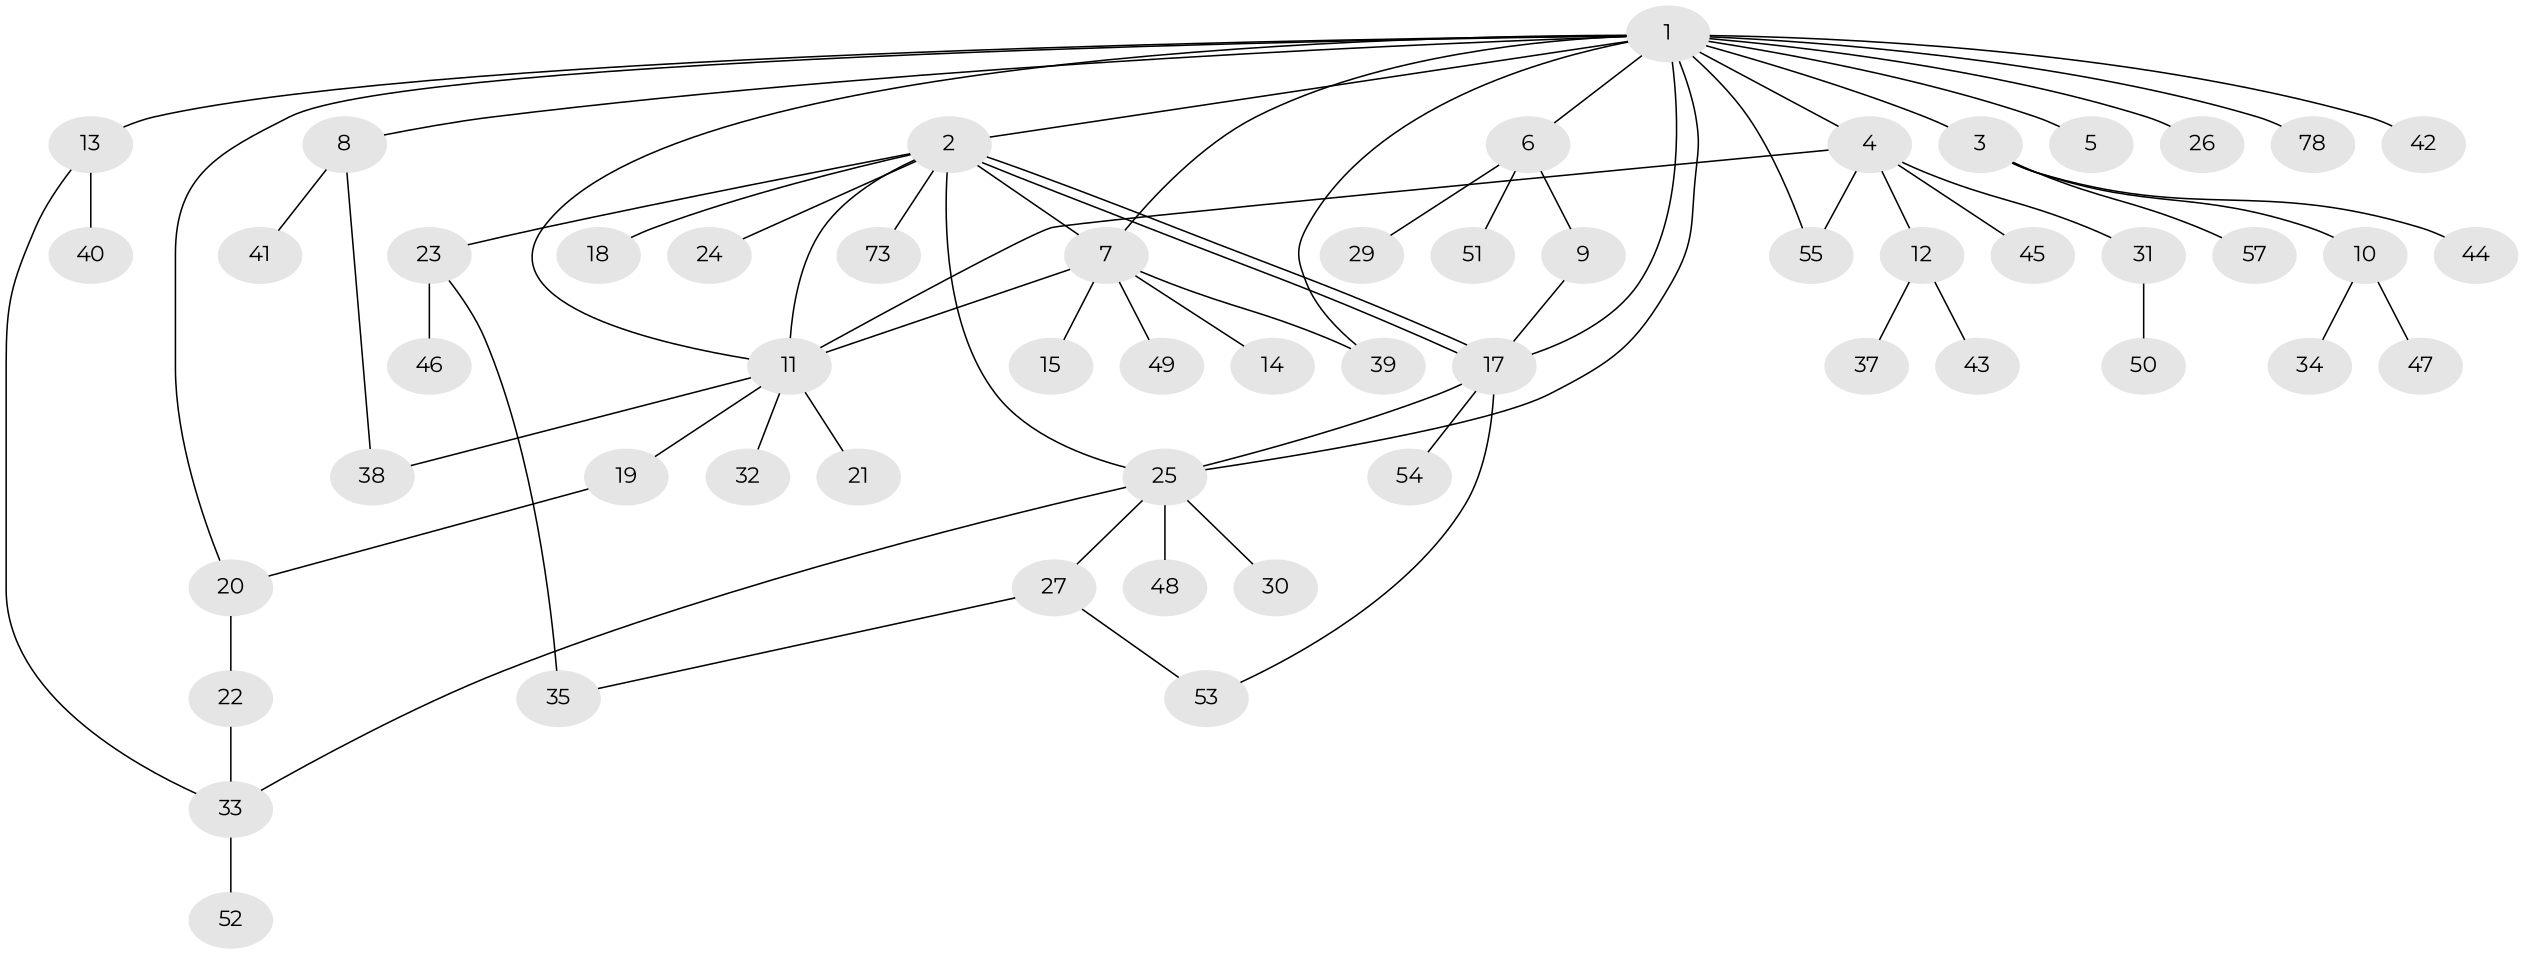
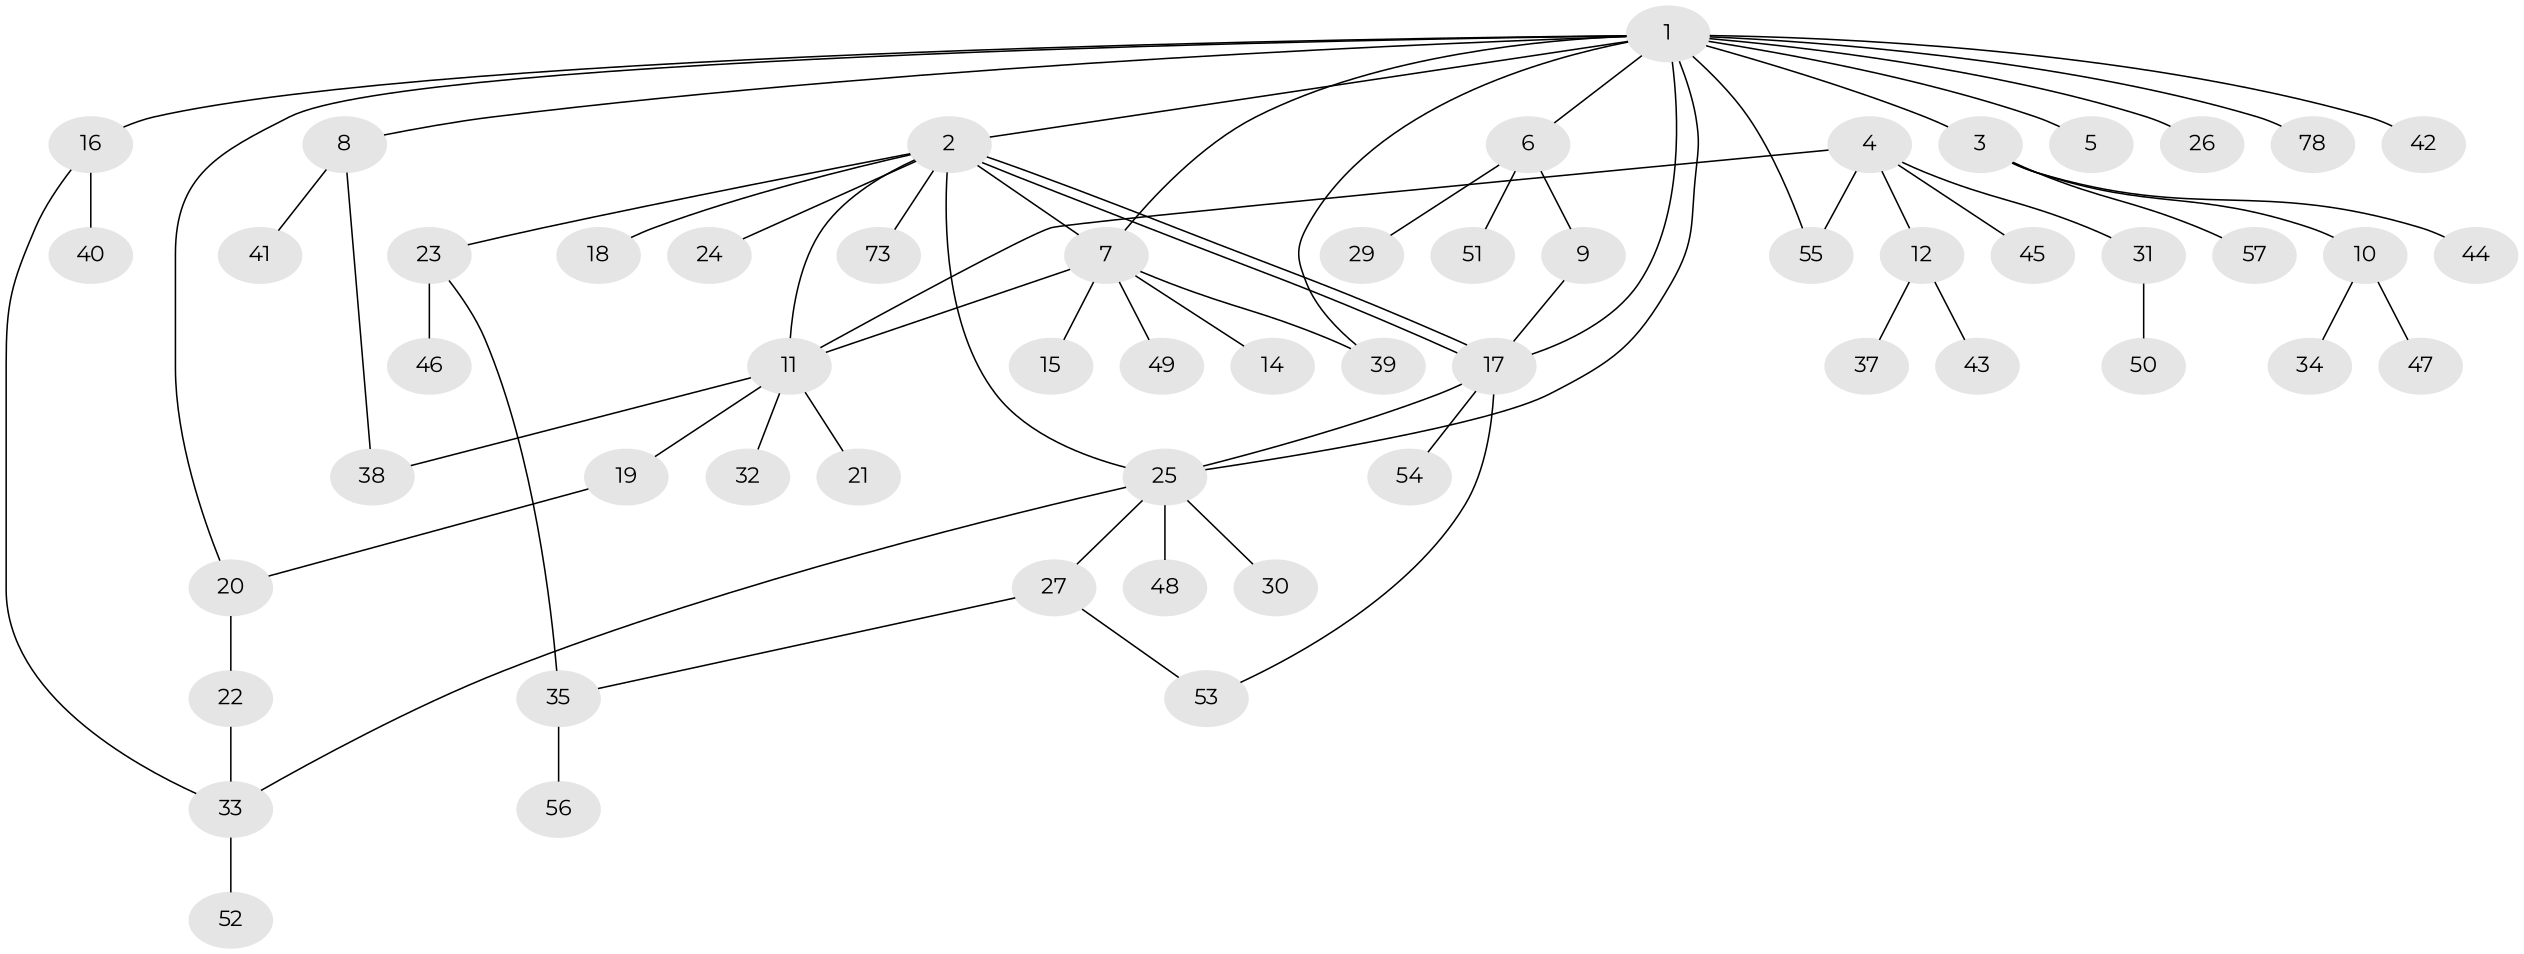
edge "1" -- "11": removed
edge "1" -- "4": removed
node "13": label "13" -> "16"
node "56": added
